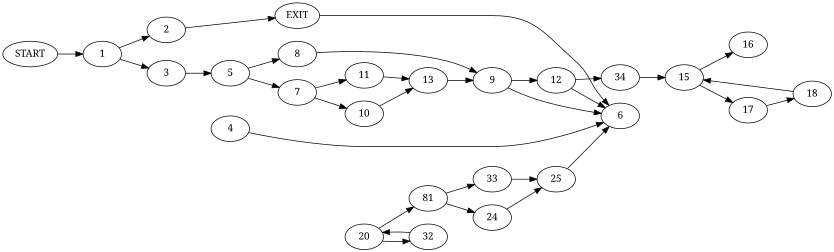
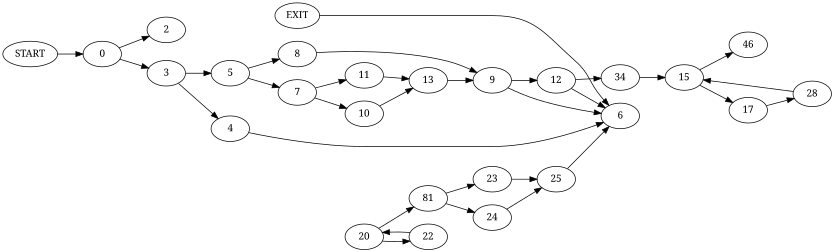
edge "2" -> "EXIT": removed
node "16": label "16" -> "46"
node "1": label "1" -> "0"
node "18": label "18" -> "28"
edge "3" -> "4": added
node "33": label "33" -> "23"
node "32": label "32" -> "22"
